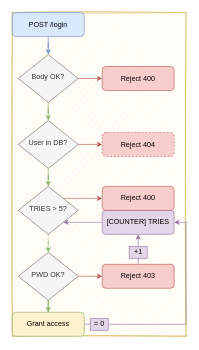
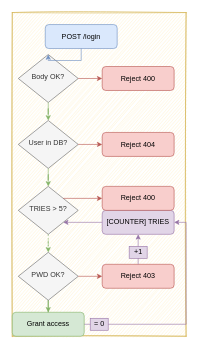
node "POST /login": moved (48, 24) -> (81, 36)
node "Reject 404": style dashed -> solid
node "Grant access": fillcolor #fff2cc -> #d5e8d4
